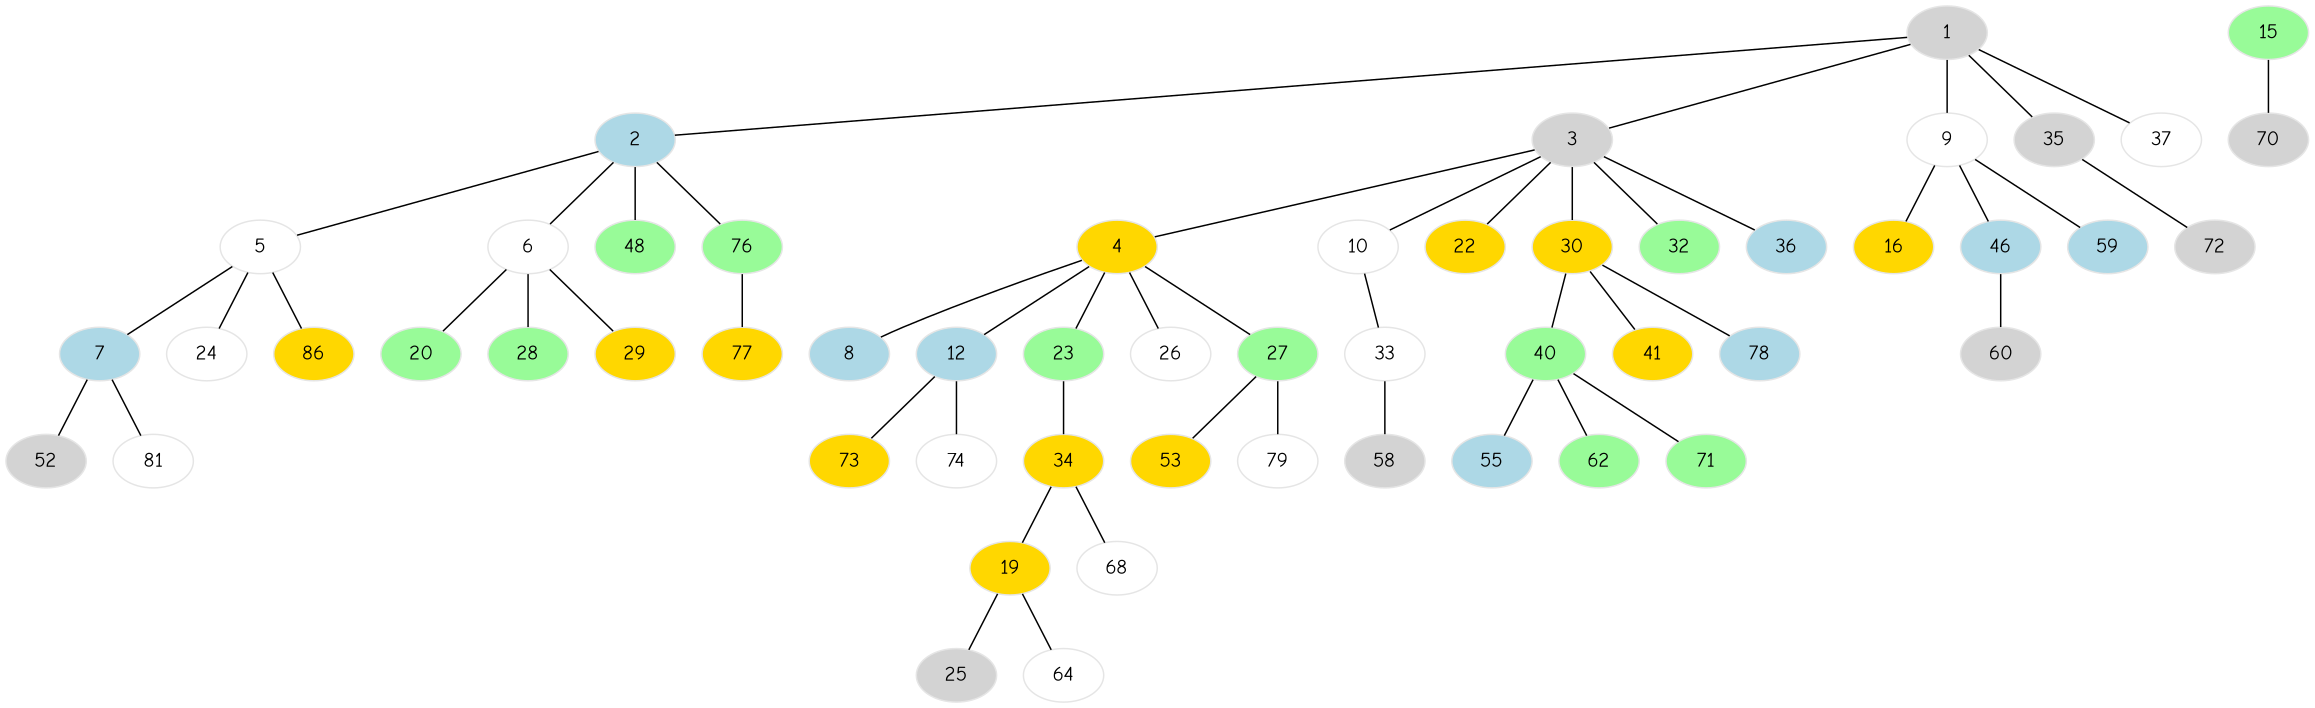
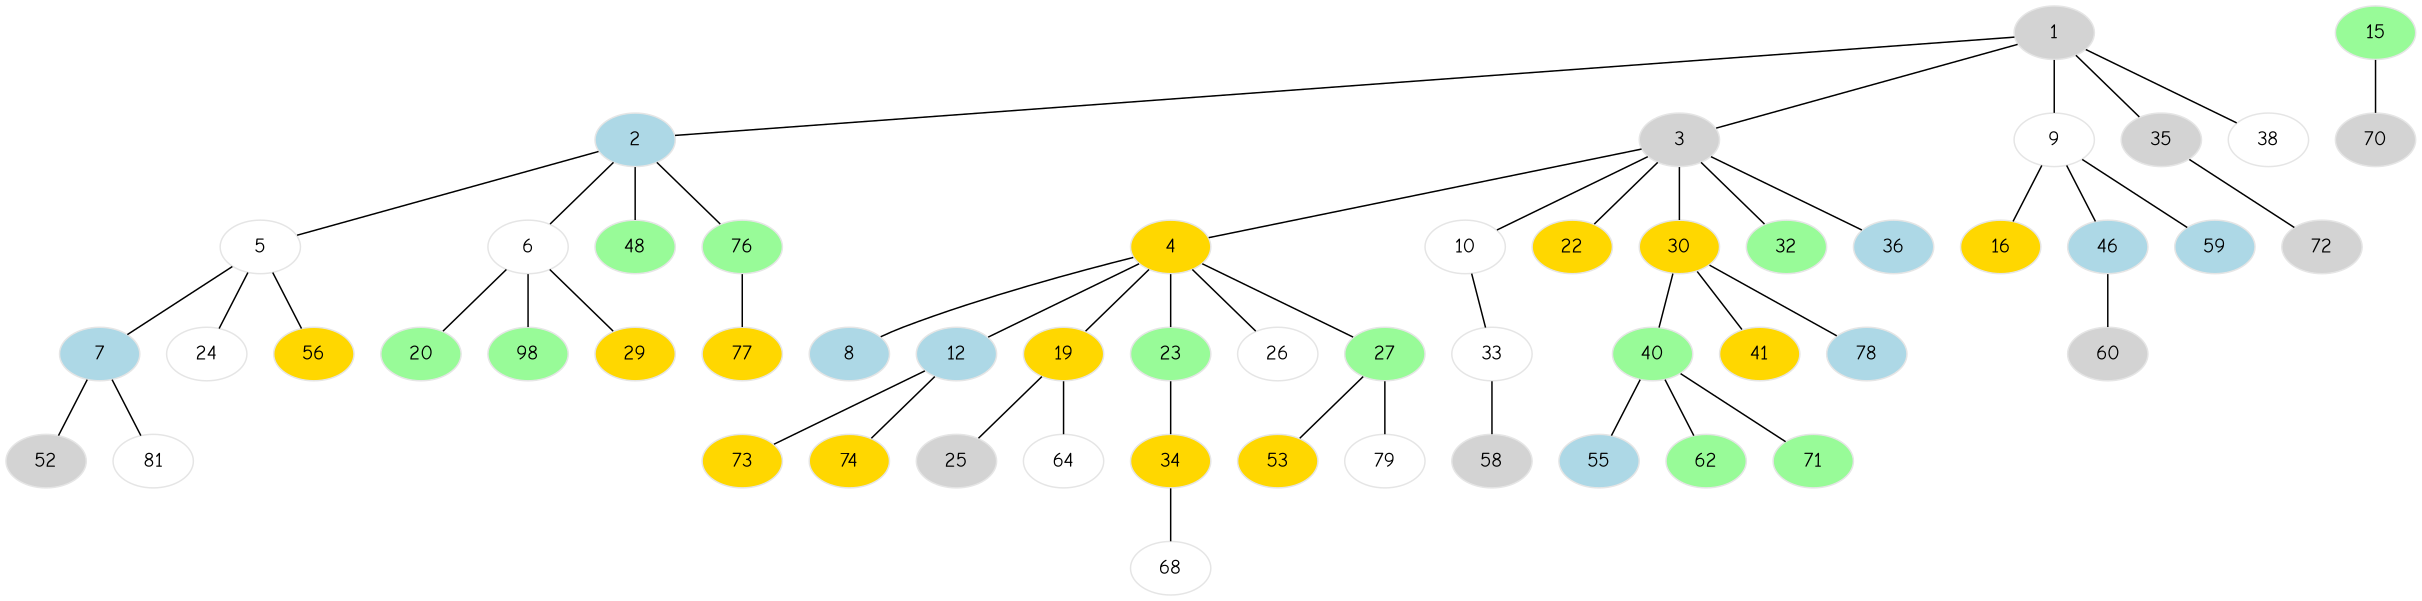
node "37": label "37" -> "38"
node "86": label "86" -> "56"
node "28": label "28" -> "98"
node "74": fillcolor white -> gold
edge "34" -- "19": now "4" -- "19"
